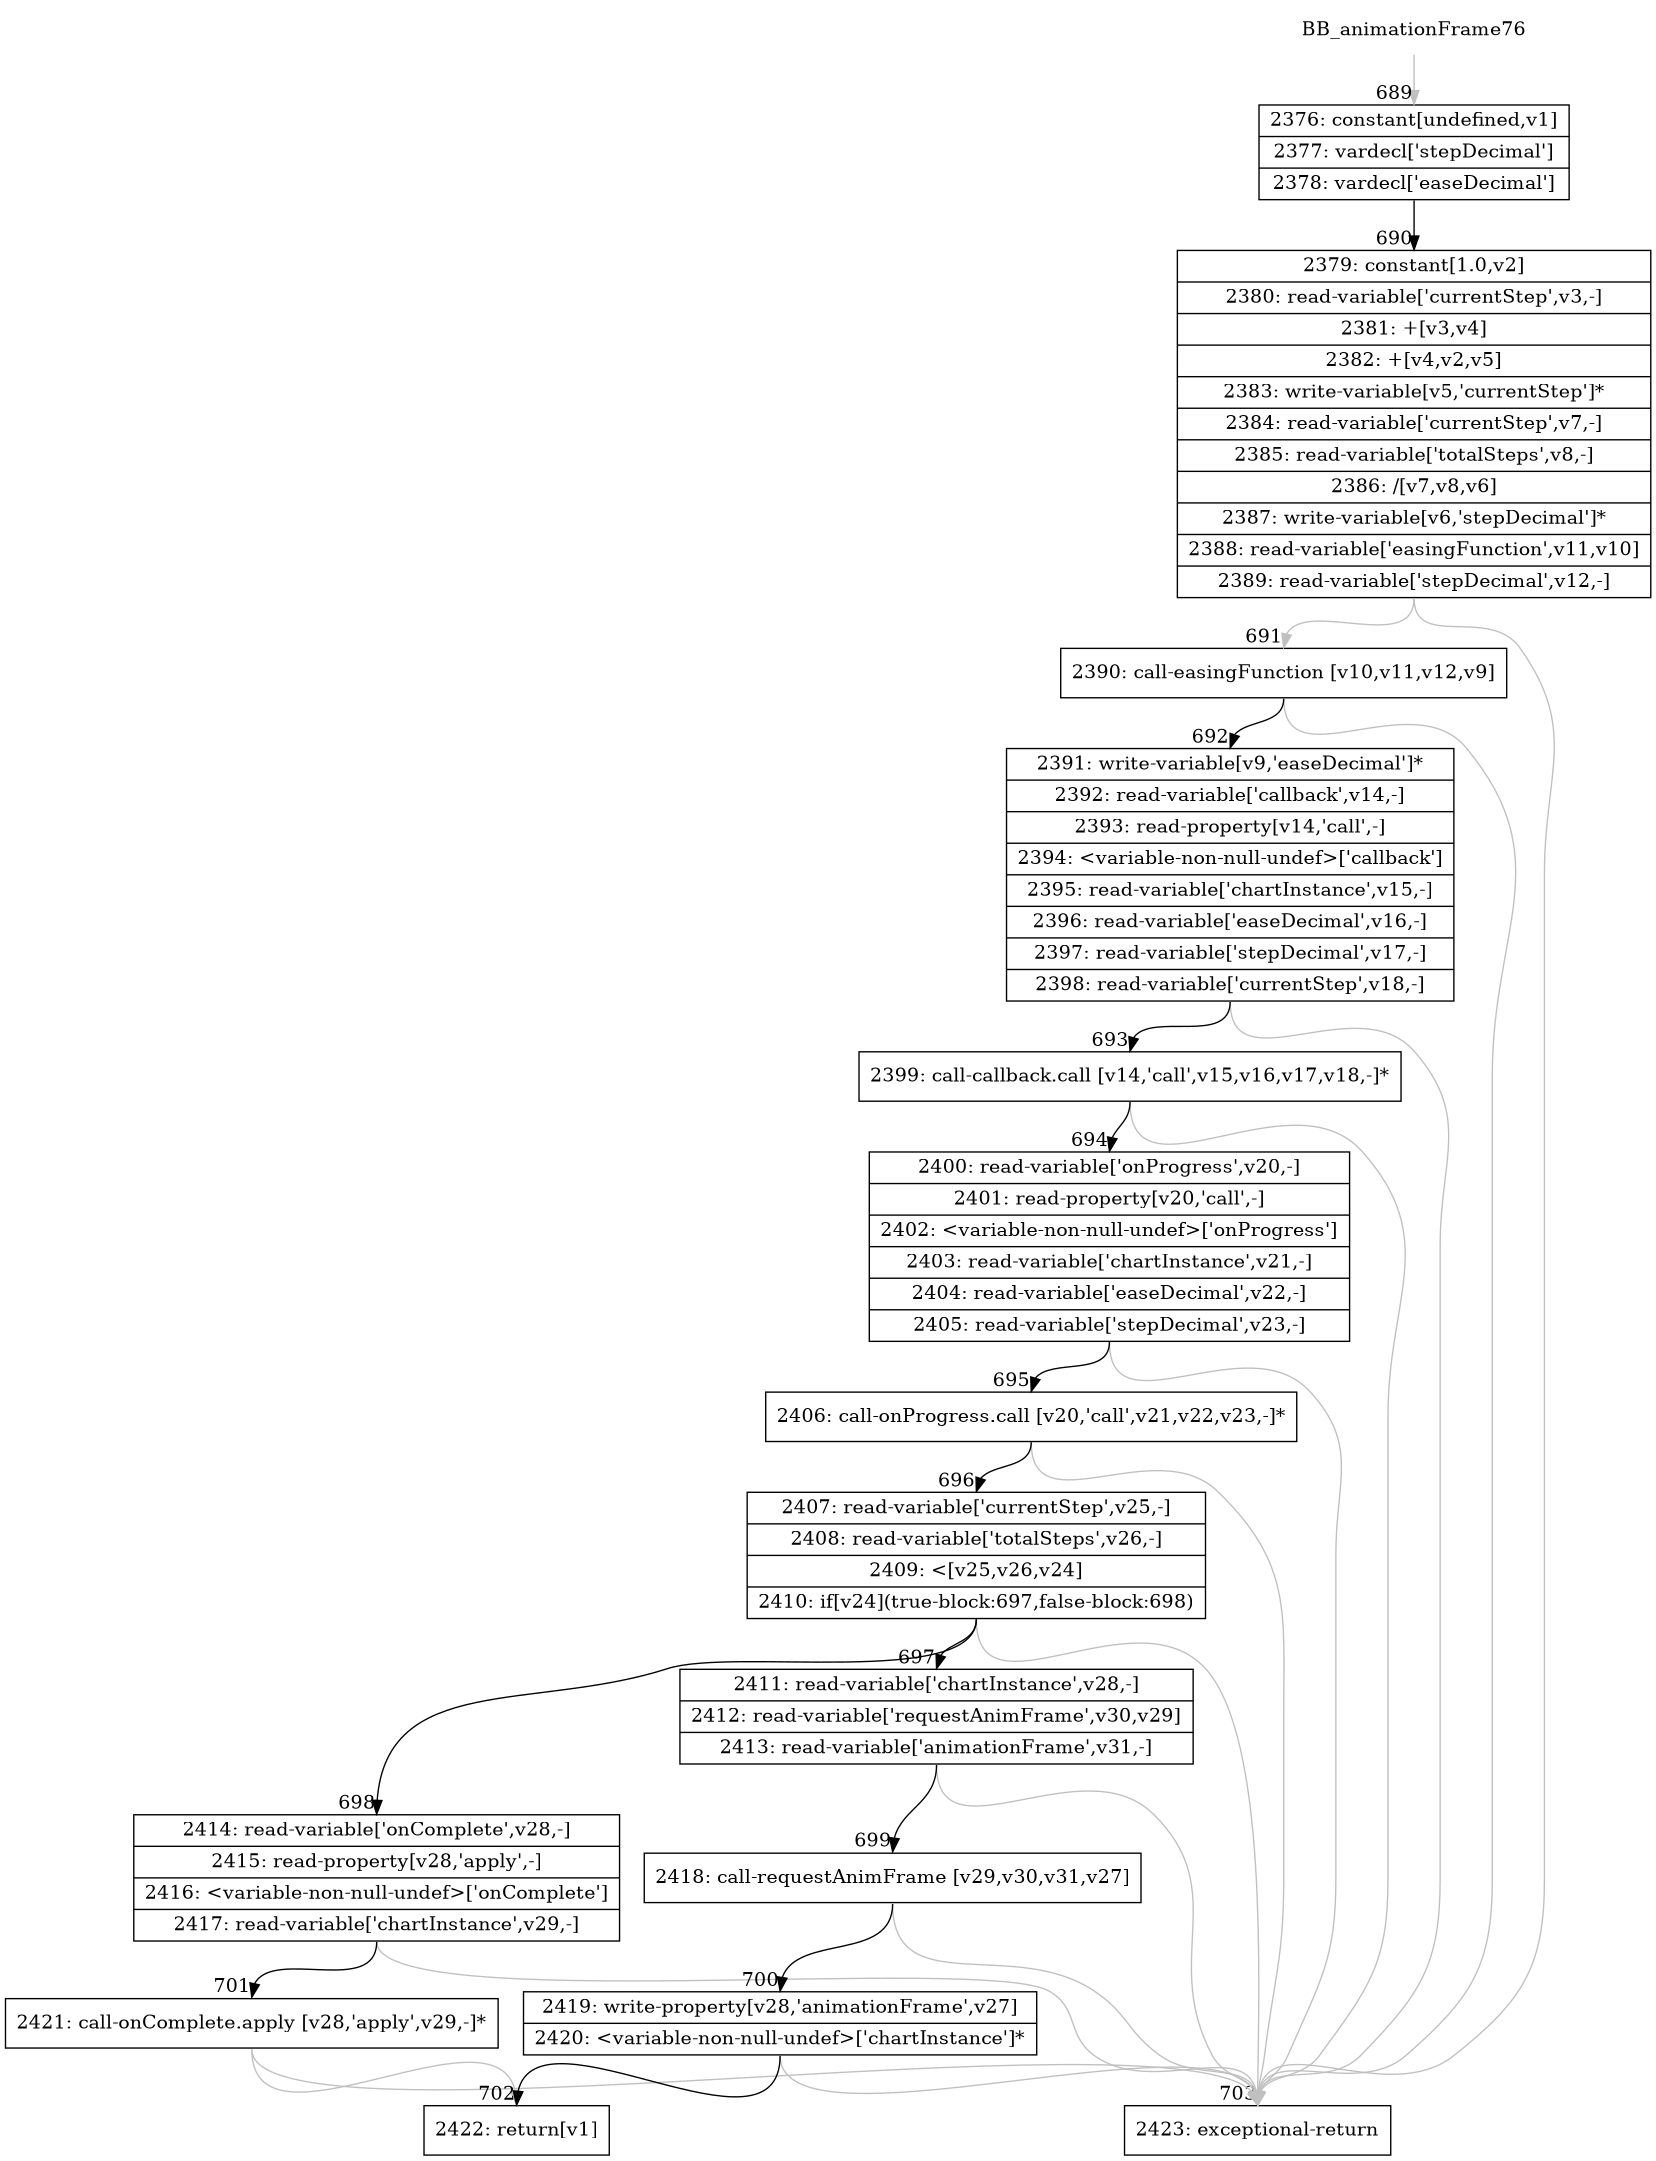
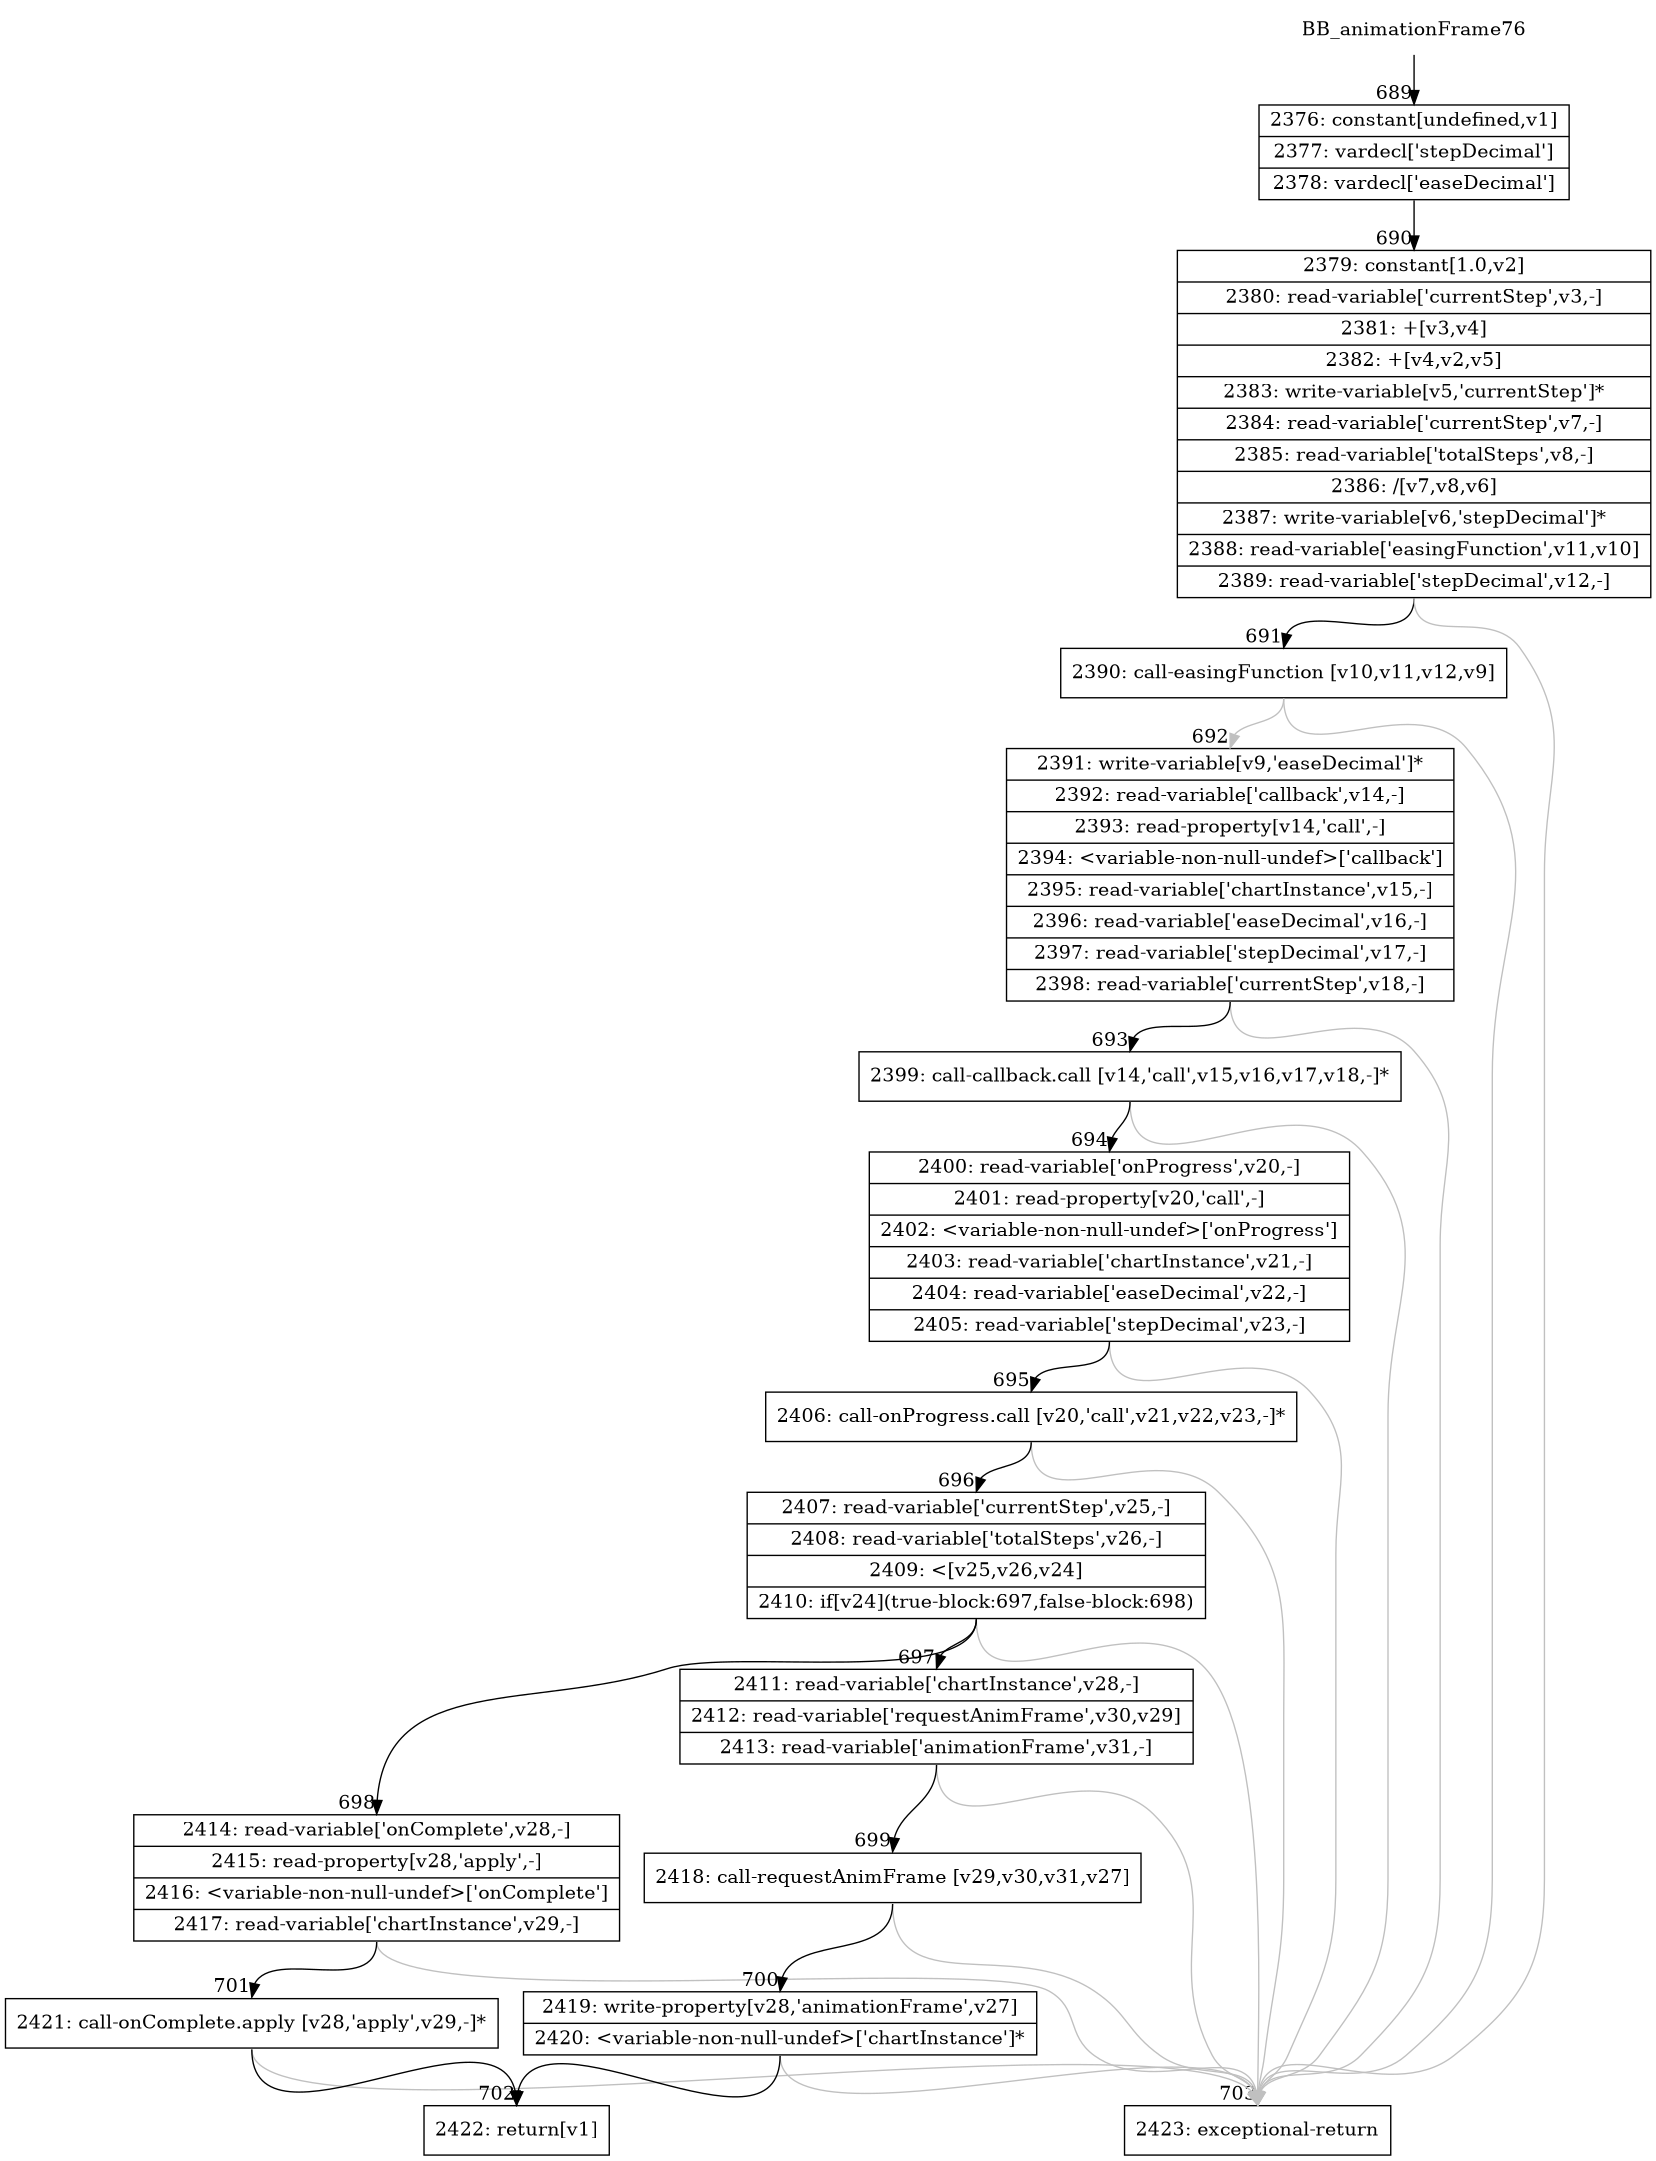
edge "BB_animationFrame76" -> "2376: constant[undefined,v1]": color gray -> black
edge "2379: constant[1.0,v2]" -> "2390: call-easingFunction [v10,v11,v12,v9]": color gray -> black
edge "2390: call-easingFunction [v10,v11,v12,v9]" -> "2391: write-variable[v9,'easeDecimal']*": color black -> gray
edge "2421: call-onComplete.apply [v28,'apply',v29,-]*" -> "2422: return[v1]": color gray -> black
